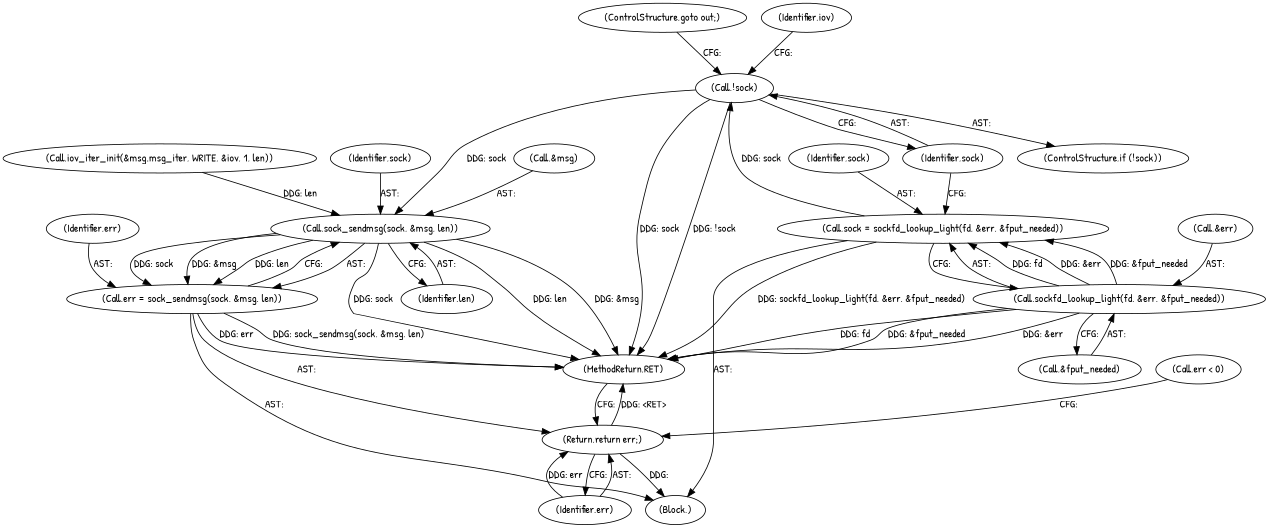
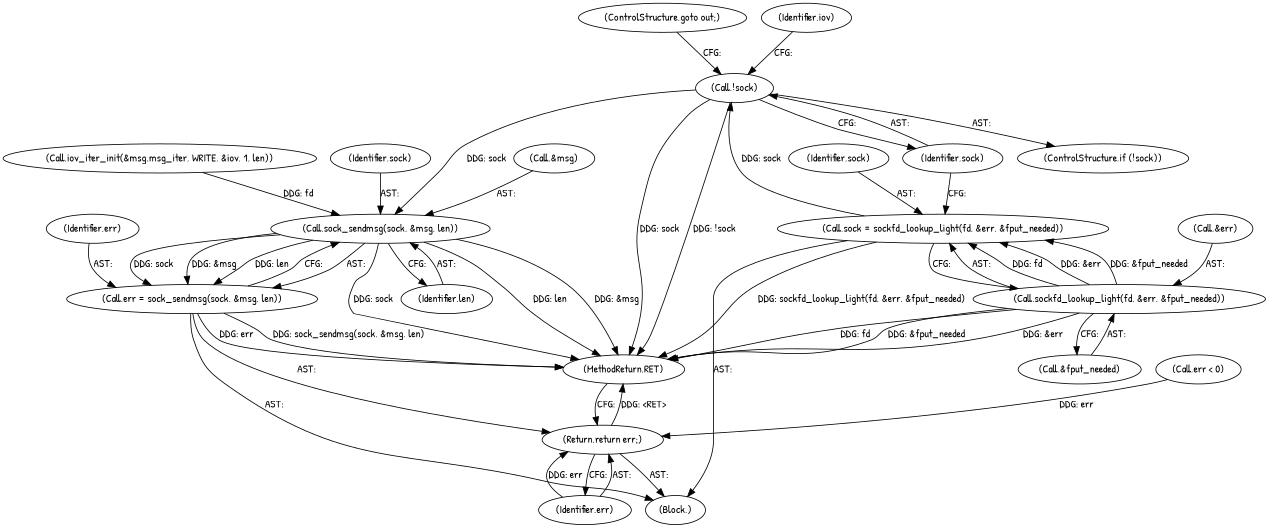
edge "(Call,iov_iter_init(&msg.msg_iter, WRITE, &iov, 1, len))" -> "(Call,sock_sendmsg(sock, &msg, len))": label "DDG: len" -> "DDG: fd"
edge "(Call,err < 0)" -> "(Return,return err;)": label "CFG: " -> "DDG: err"
edge "(Return,return err;)" -> "(Block,)": label "DDG: " -> "AST: "
